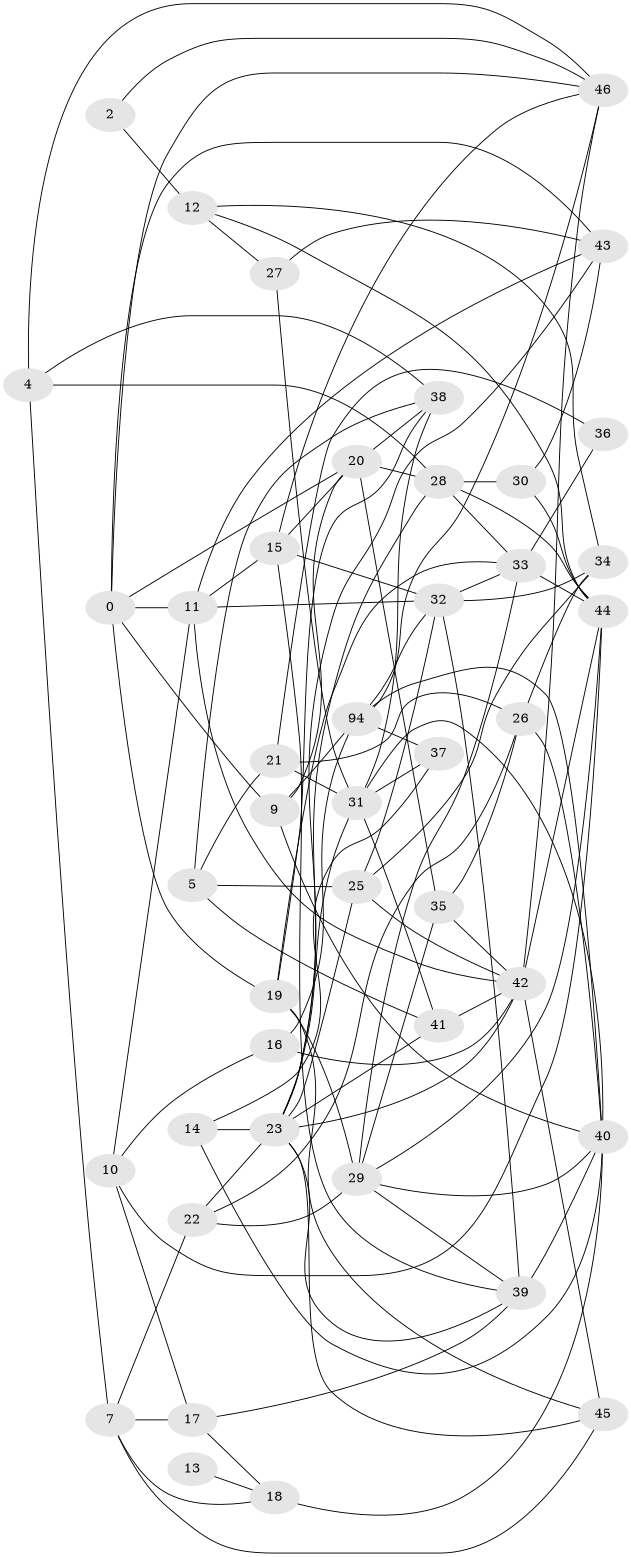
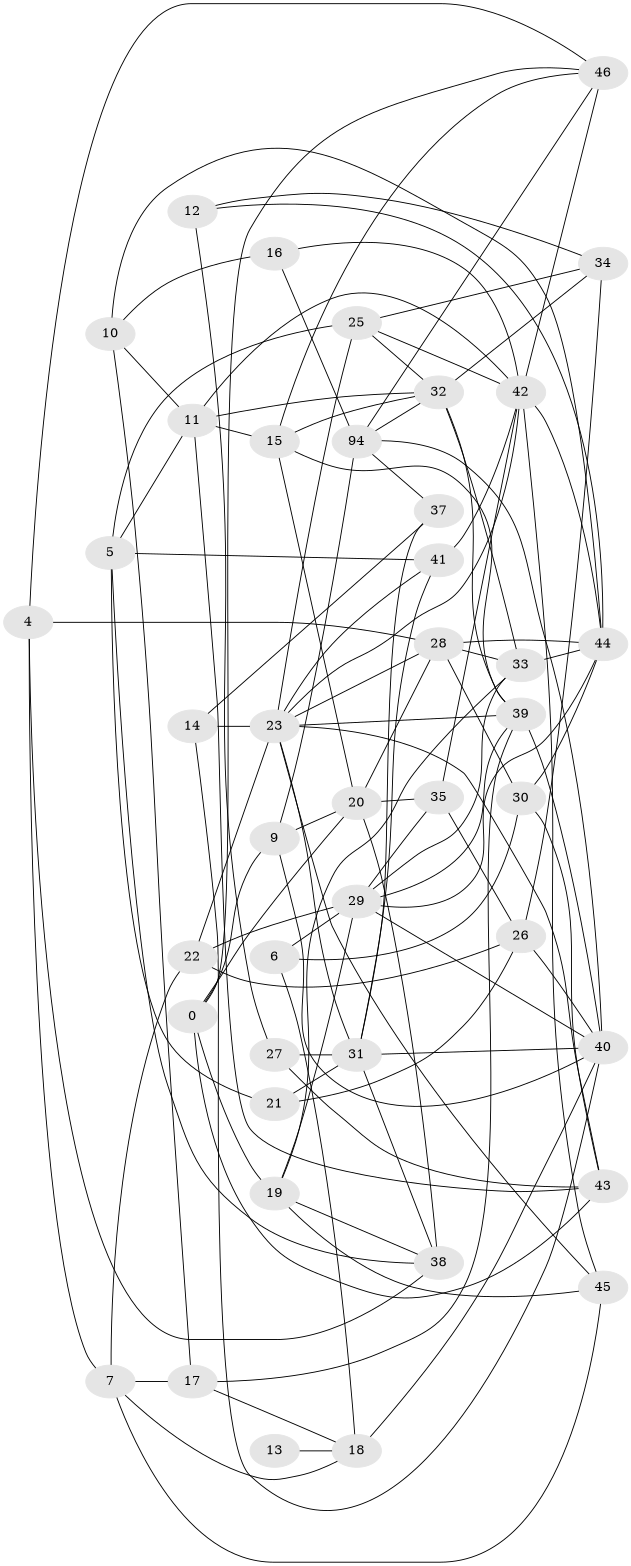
node "2": removed
node "36": removed
edge "0" -- "11": now "5" -- "11"
node "6": added
